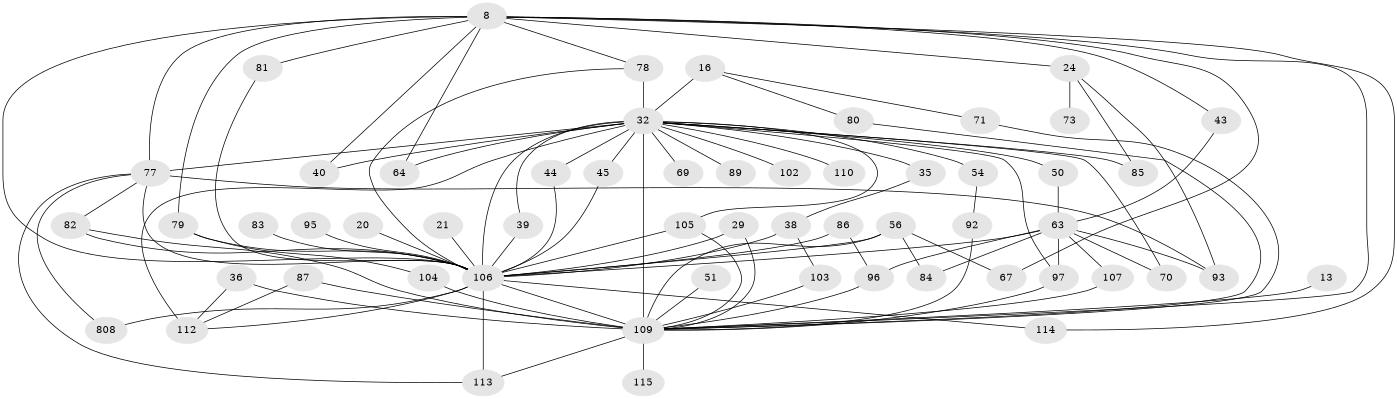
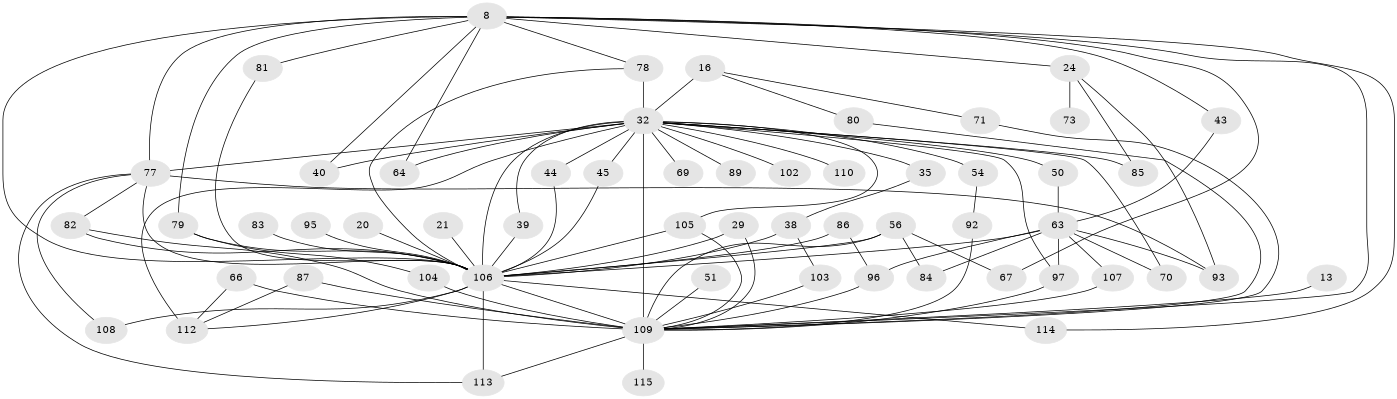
node "36": label "36" -> "66"
node "808": label "808" -> "108"
